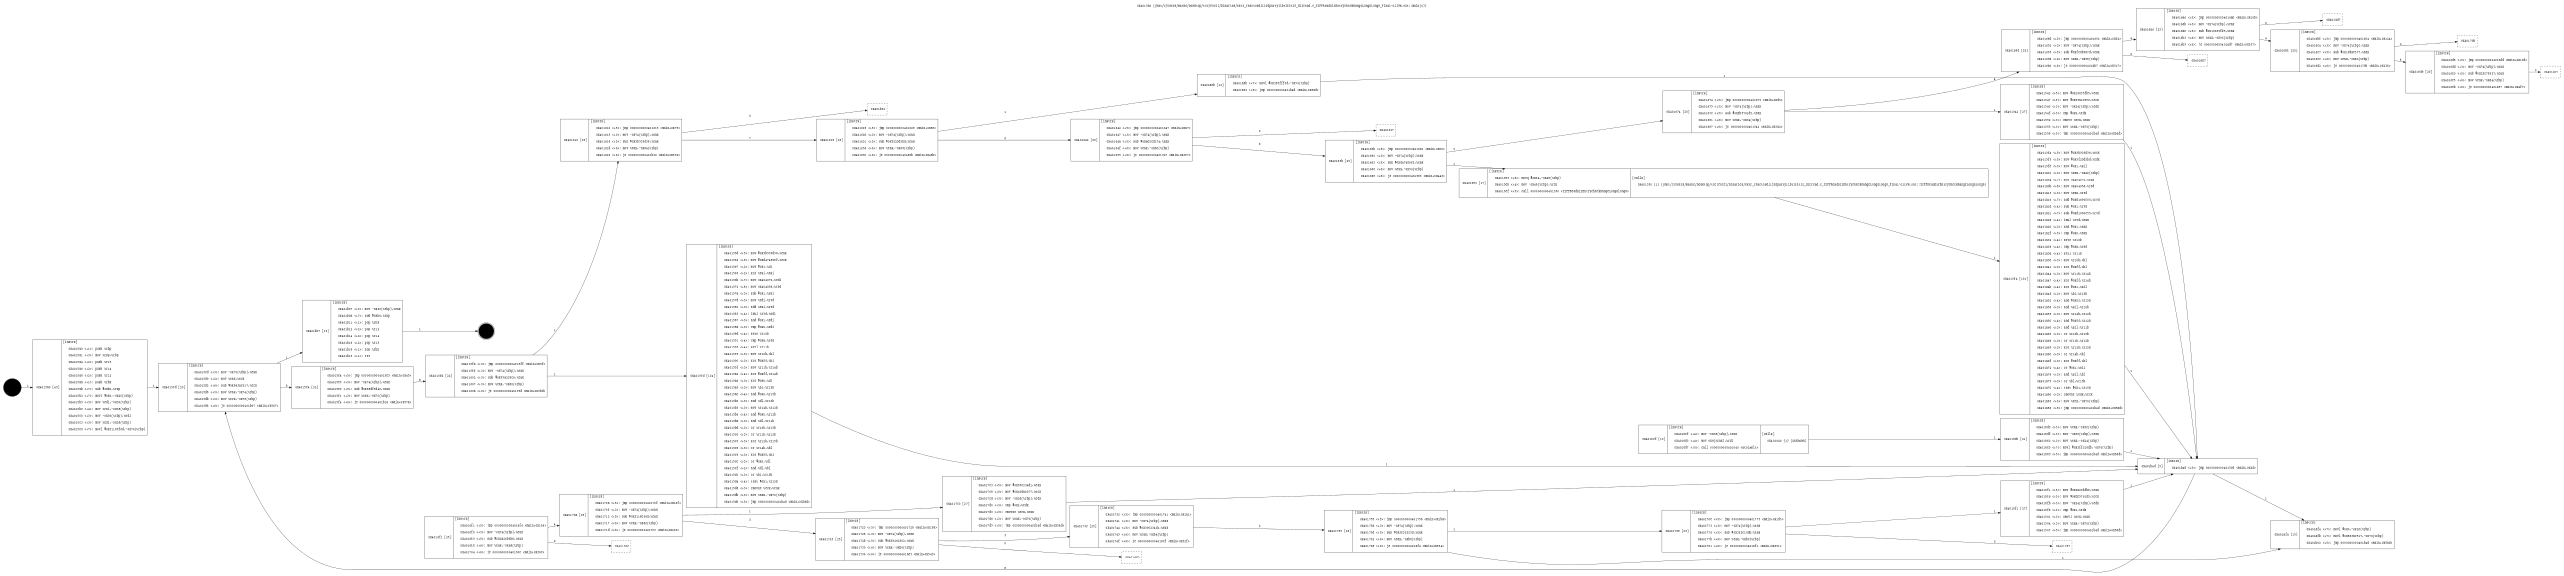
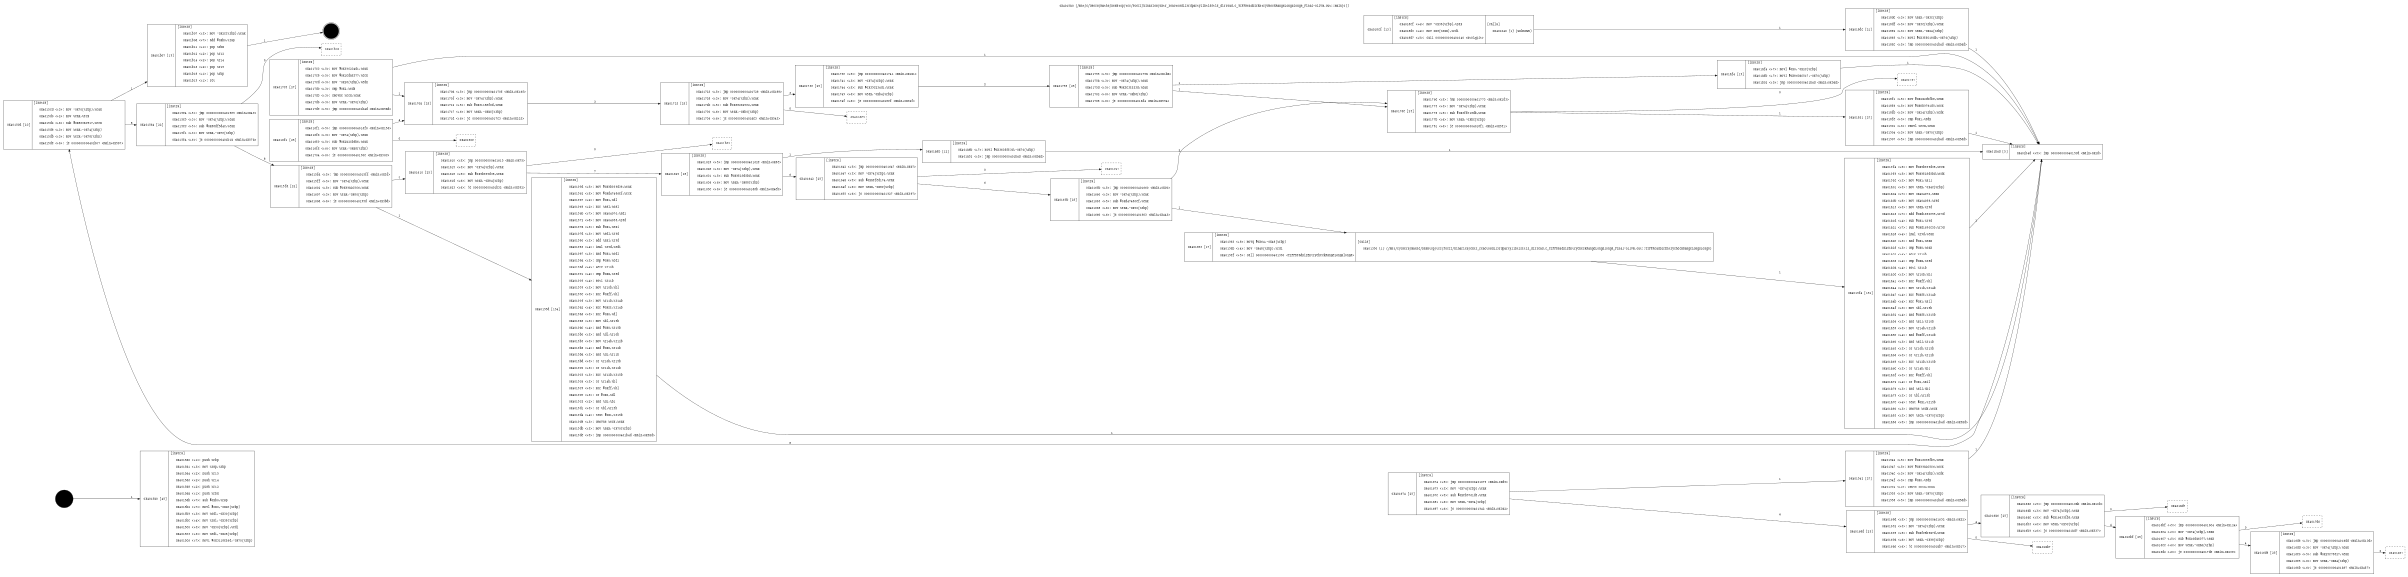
node "0x401b1a": added
edge "0x40165b [25]" -> "0x401674 [25]": now "0x40165b [25]" -> "0x40176e [25]"
edge "0x4015a0 [45]" -> "0x4015cd [23]": removed, label "1"
edge "0x401b4d [5]" -> "0x401af4 [19]": reversed
edge "0x40170a [25]" -> "0x4017c3 [27]": reversed
